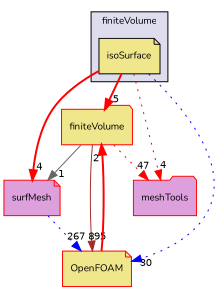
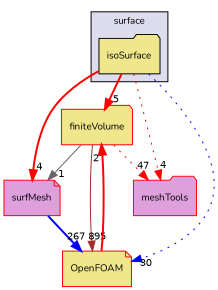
cluster "finiteVolume": label "finiteVolume" -> "surface"
node "isoSurface": shape note -> folder
edge "surfMesh" -> "OpenFOAM": style dotted -> bold
